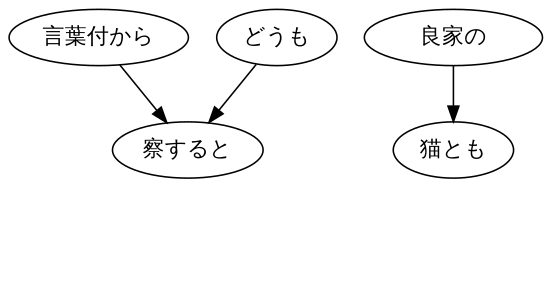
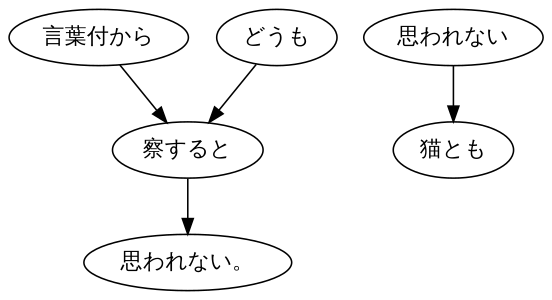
node "良家の": label "良家の" -> "思われない"
node "思われない。": added
